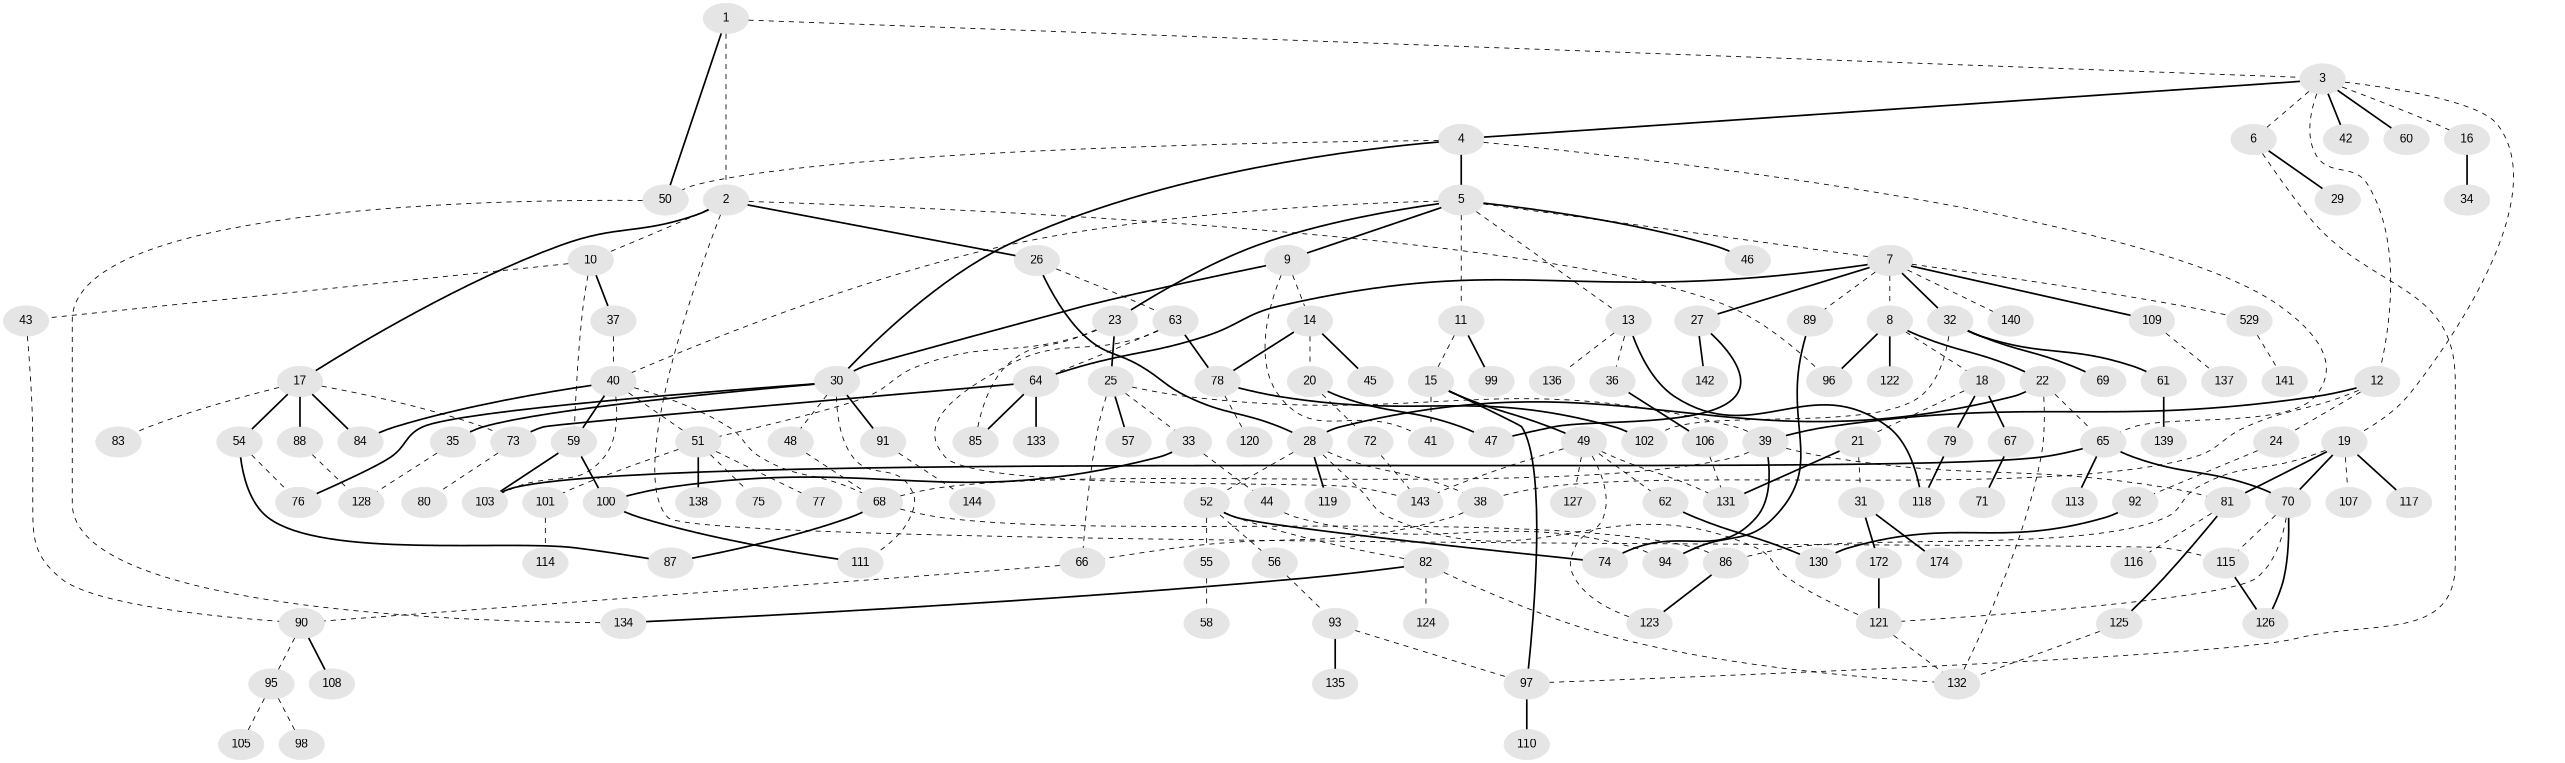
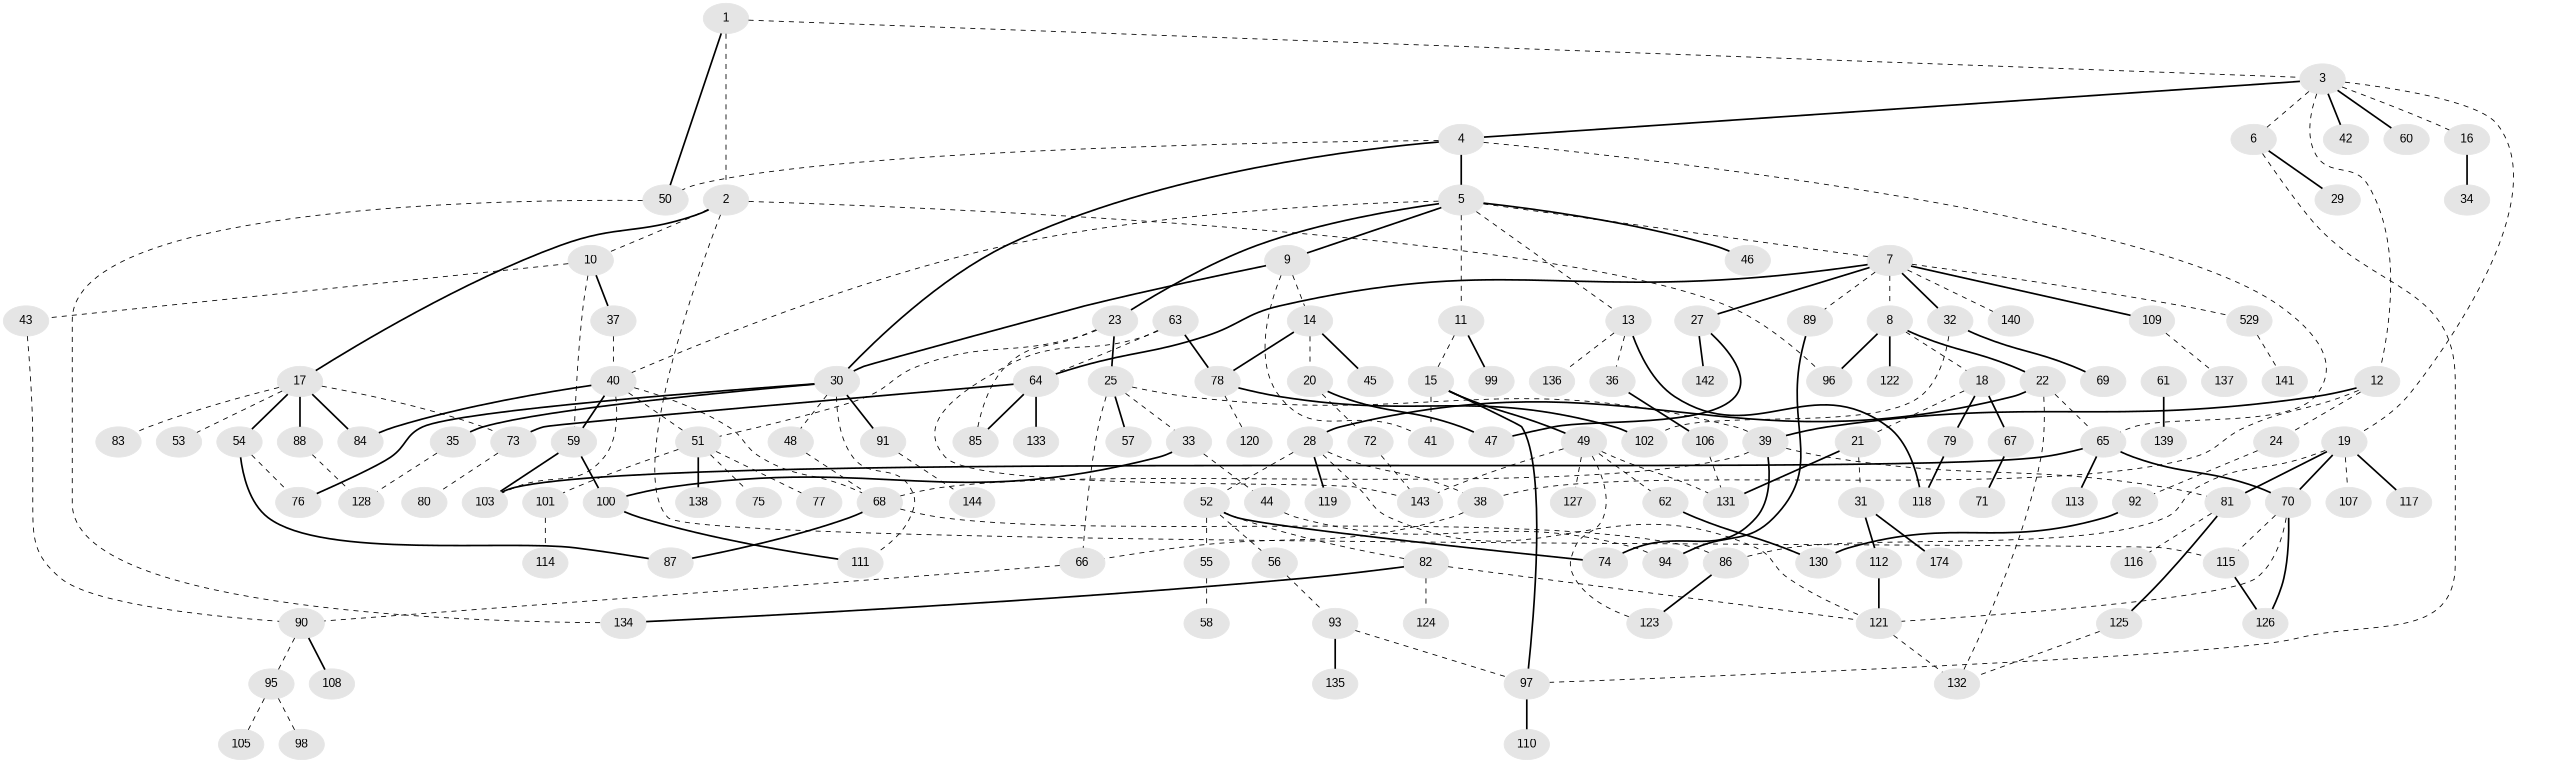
node "26": removed
edge "32" -- "61": removed
node "53": added
node "172": label "172" -> "112"
edge "82" -- "132": now "82" -- "121"
